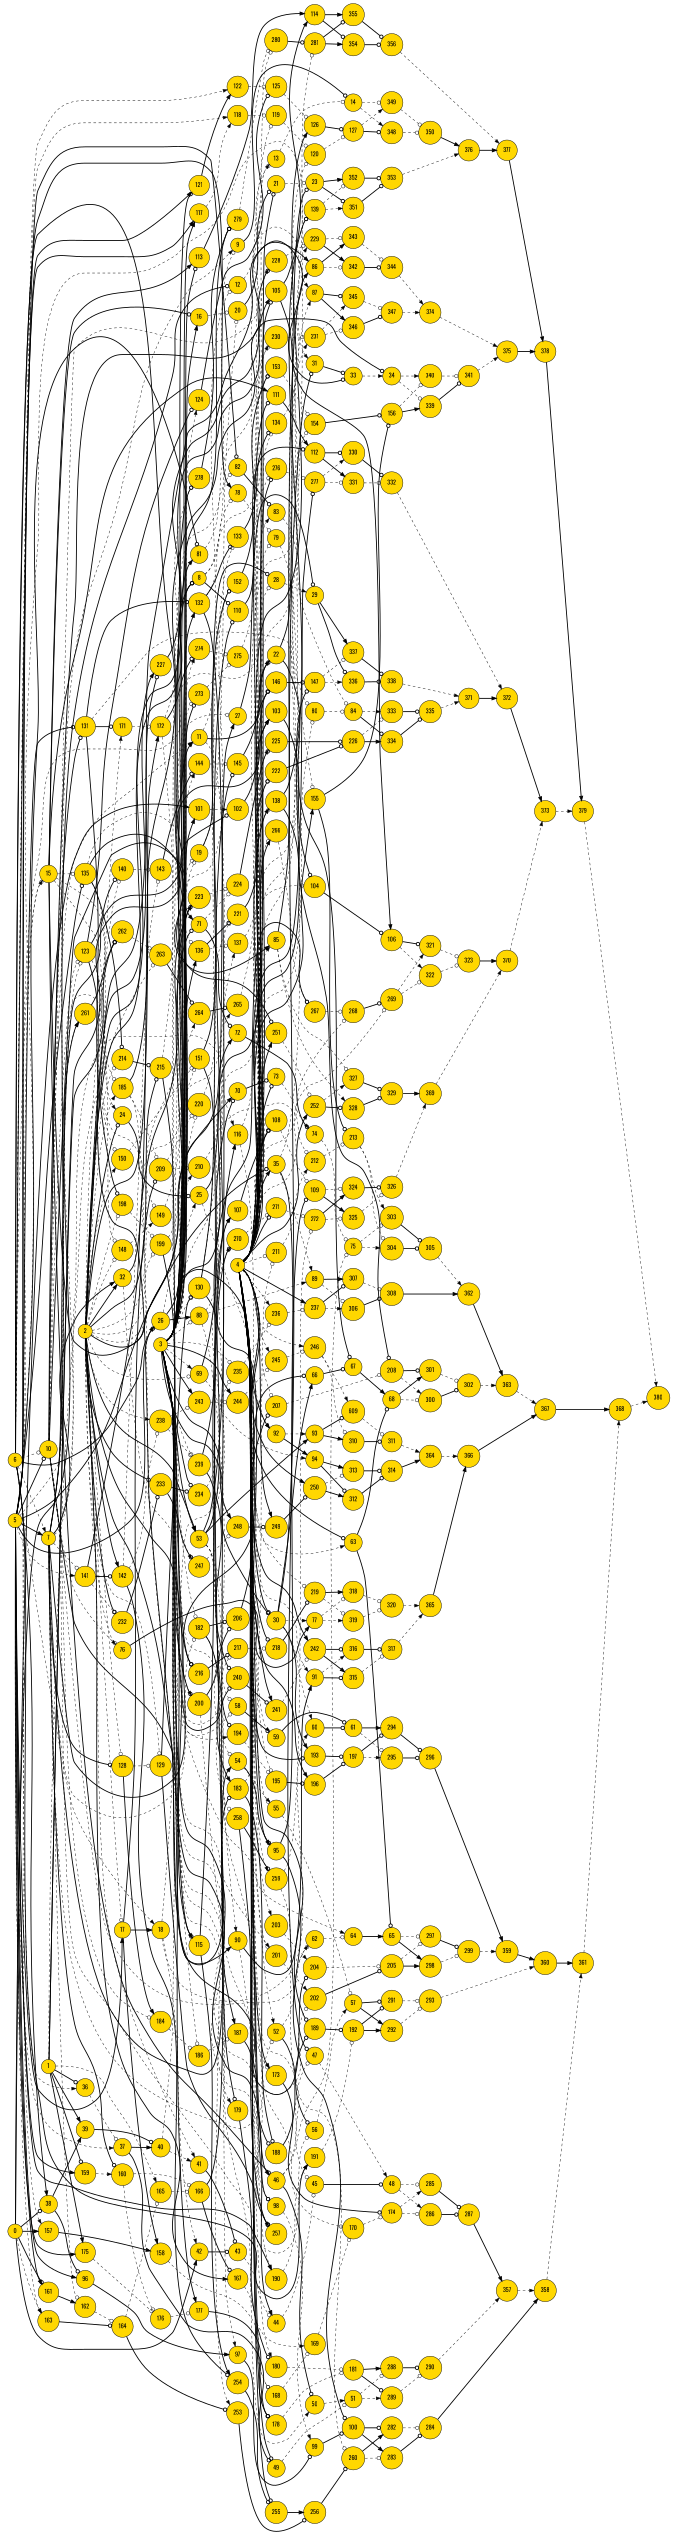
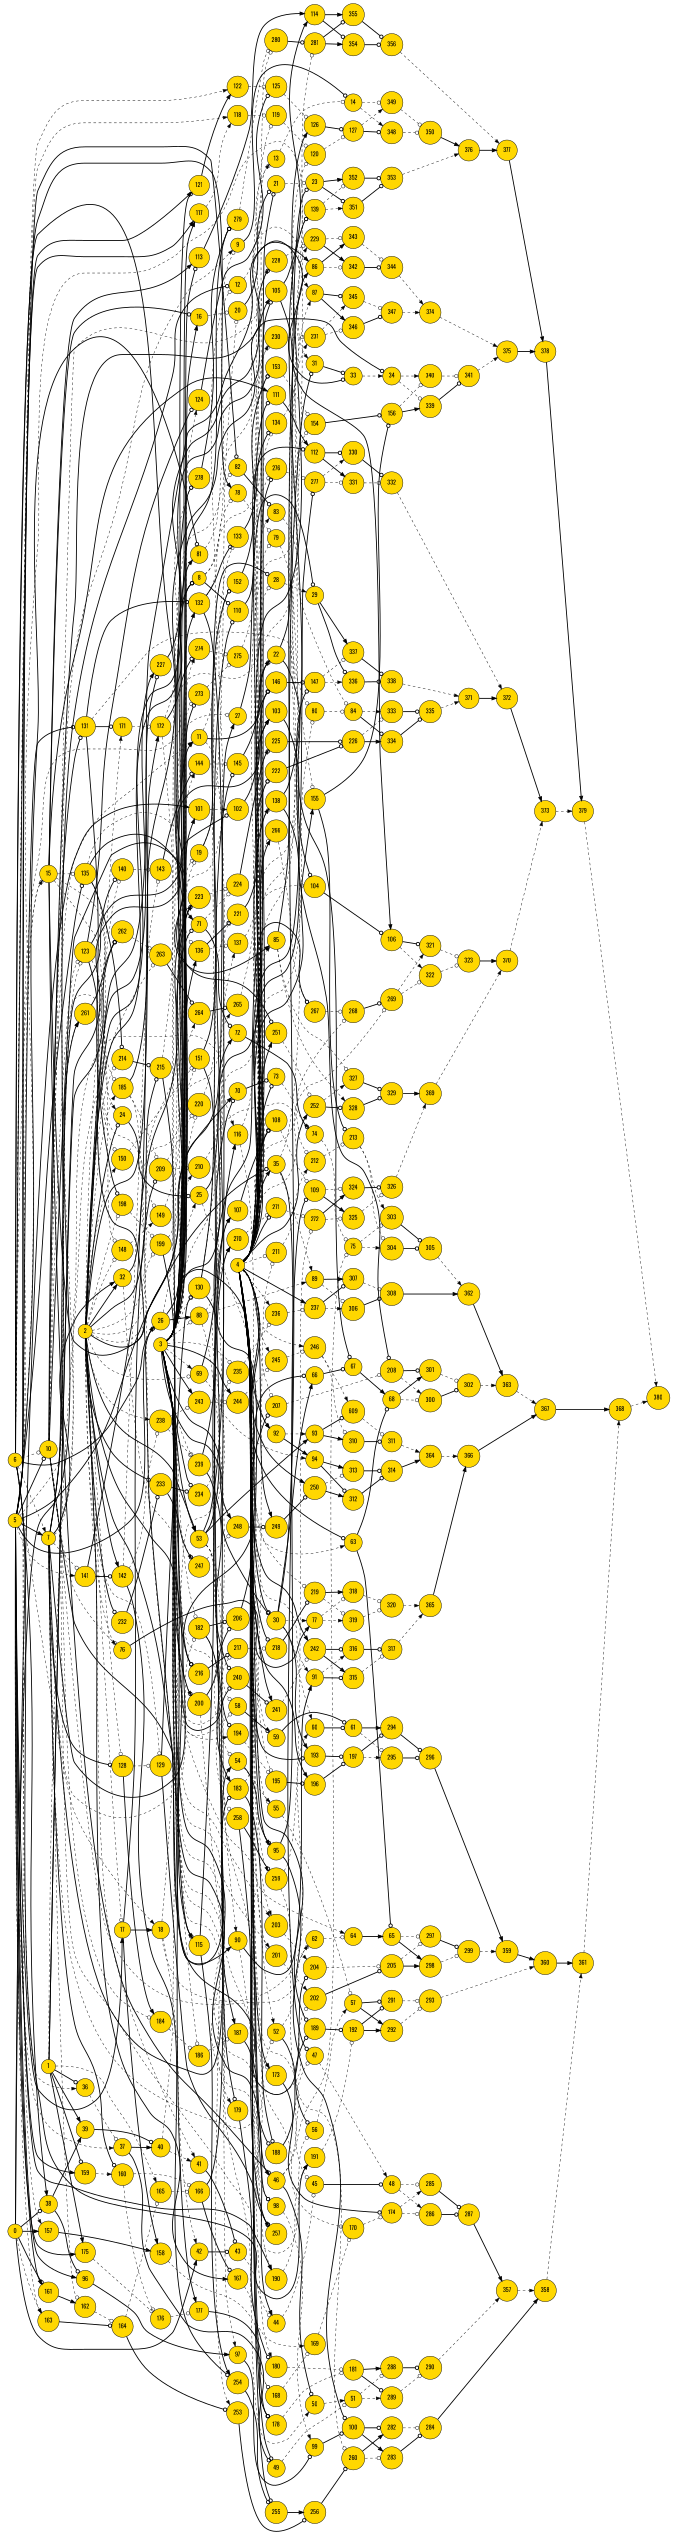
edge "141" -> "232": removed
edge "166" -> "270": arrowhead odot -> normal
edge "3" -> "203": added
